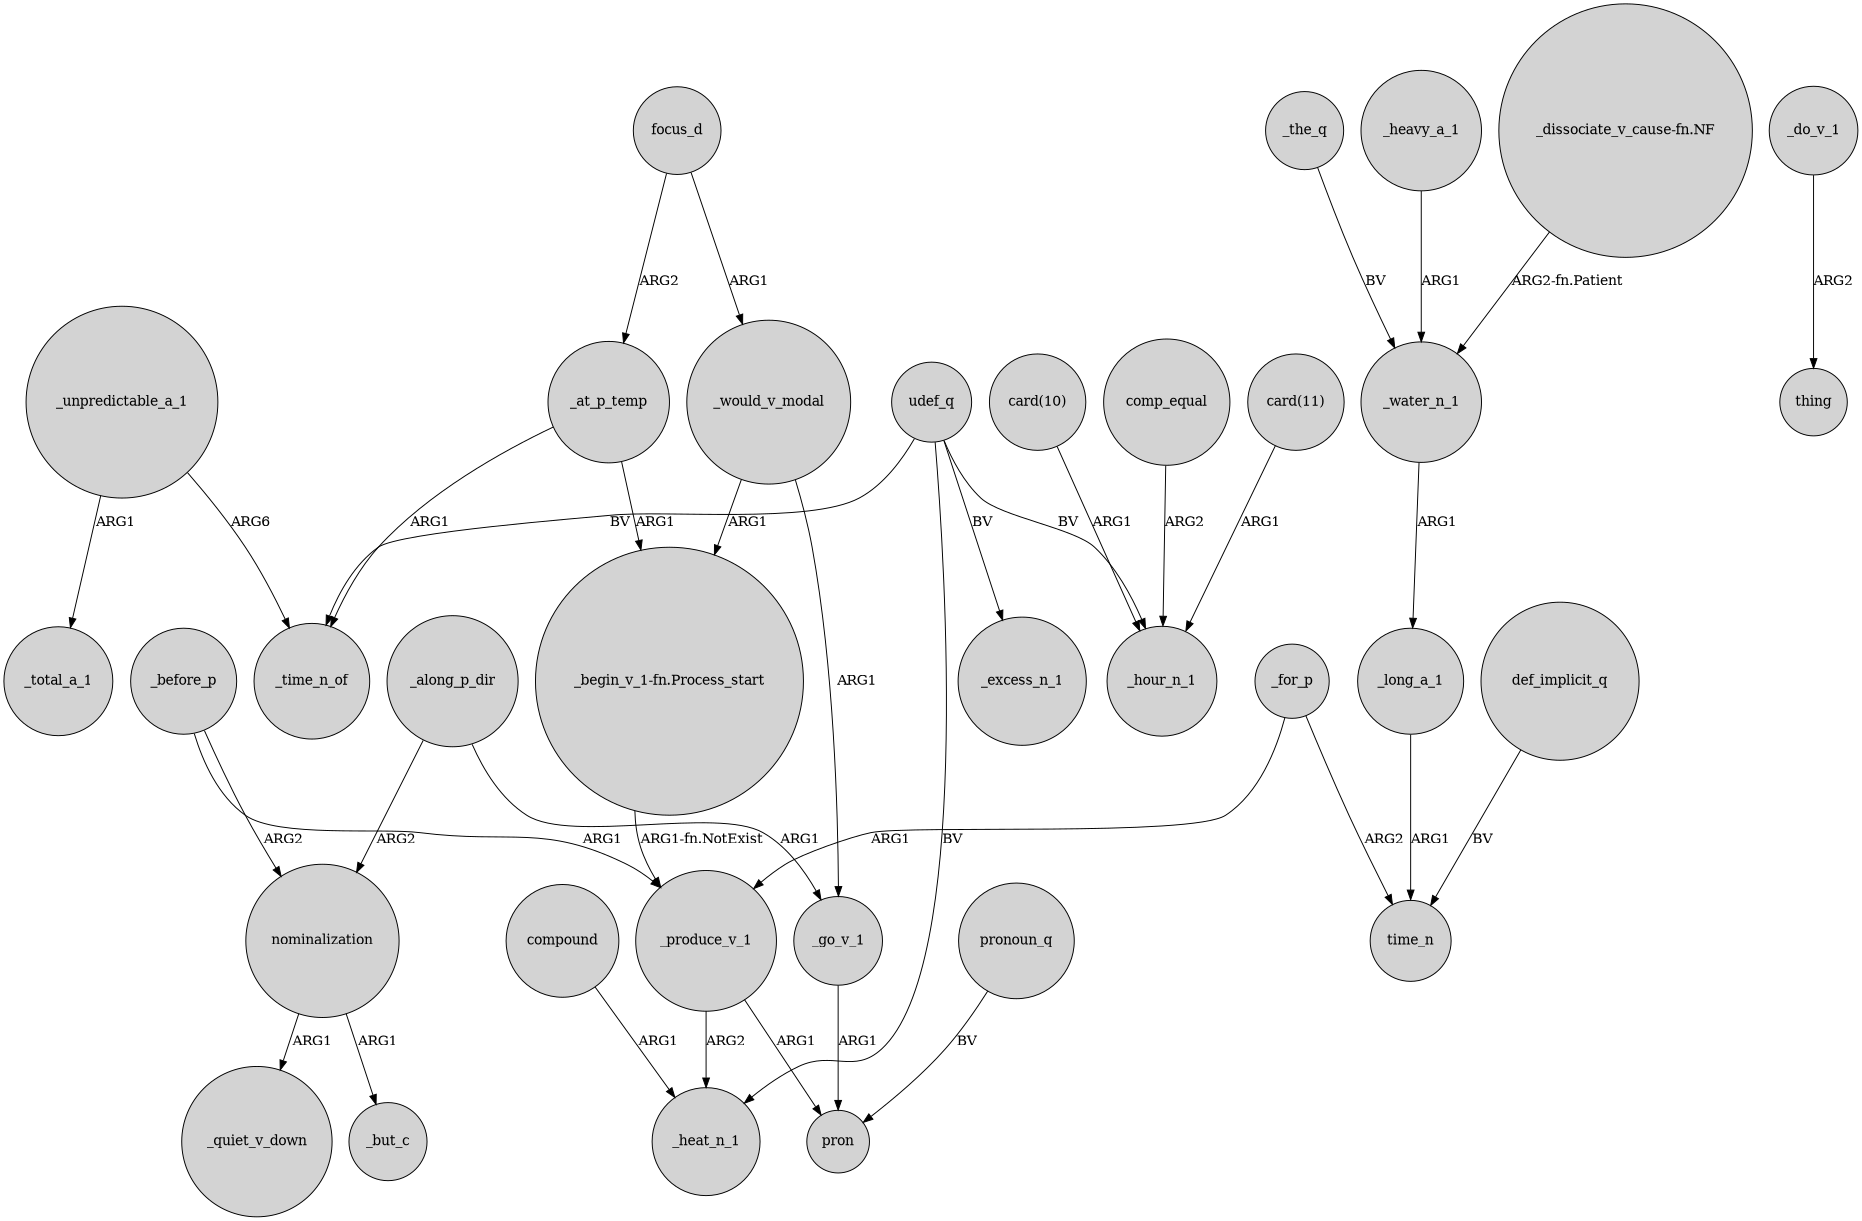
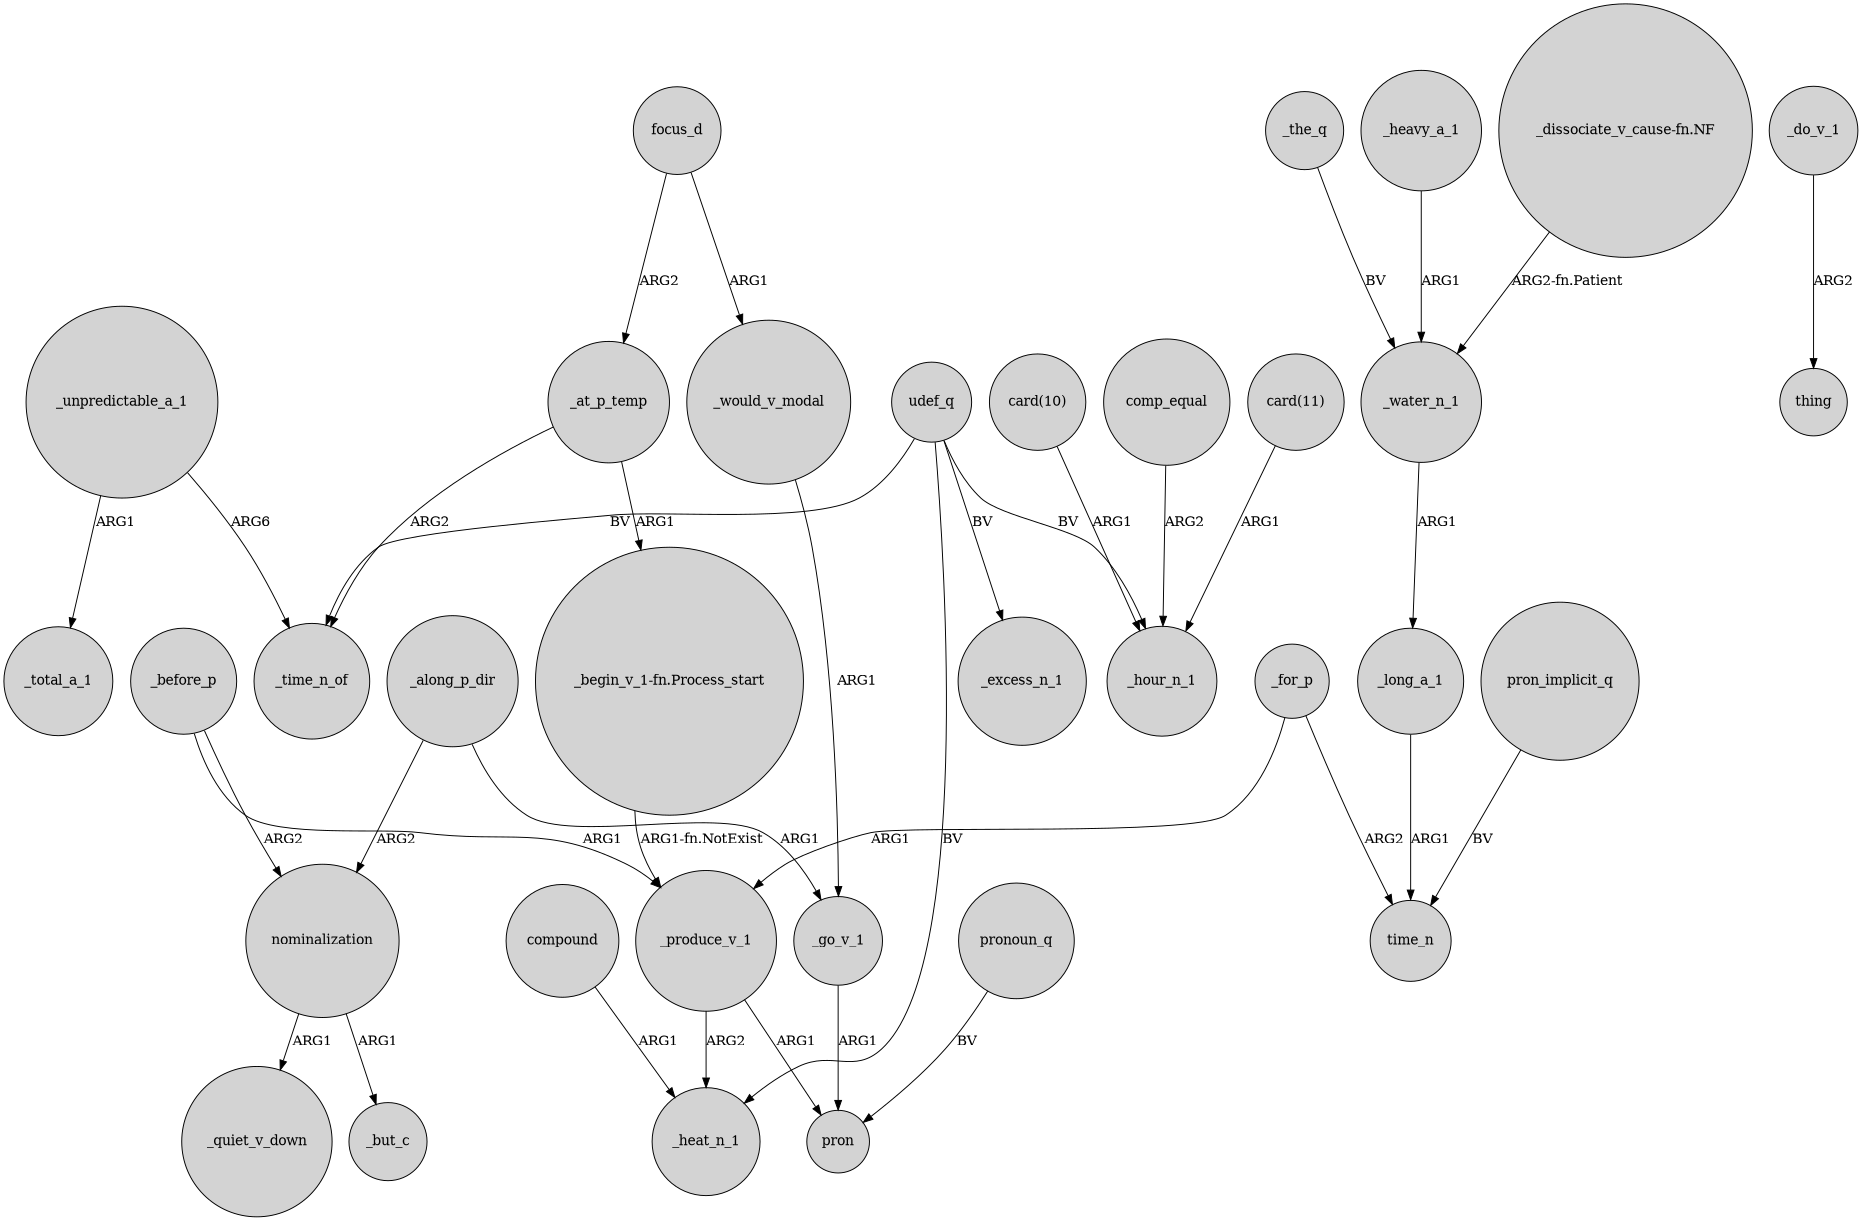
edge "_would_v_modal" -> "_begin_v_1-fn.Process_start": removed, label "ARG1"
edge "_at_p_temp" -> "_time_n_of": label "ARG1" -> "ARG2"
node "def_implicit_q": label "def_implicit_q" -> "pron_implicit_q"
